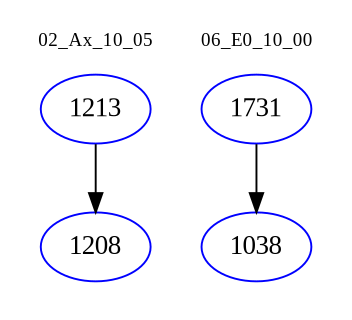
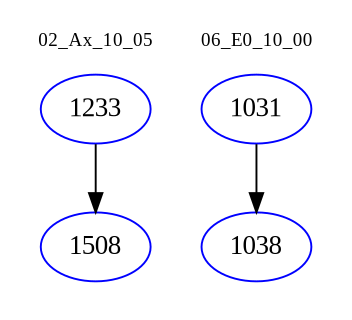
node "1213": label "1213" -> "1233"
node "1731": label "1731" -> "1031"
node "1208": label "1208" -> "1508"
